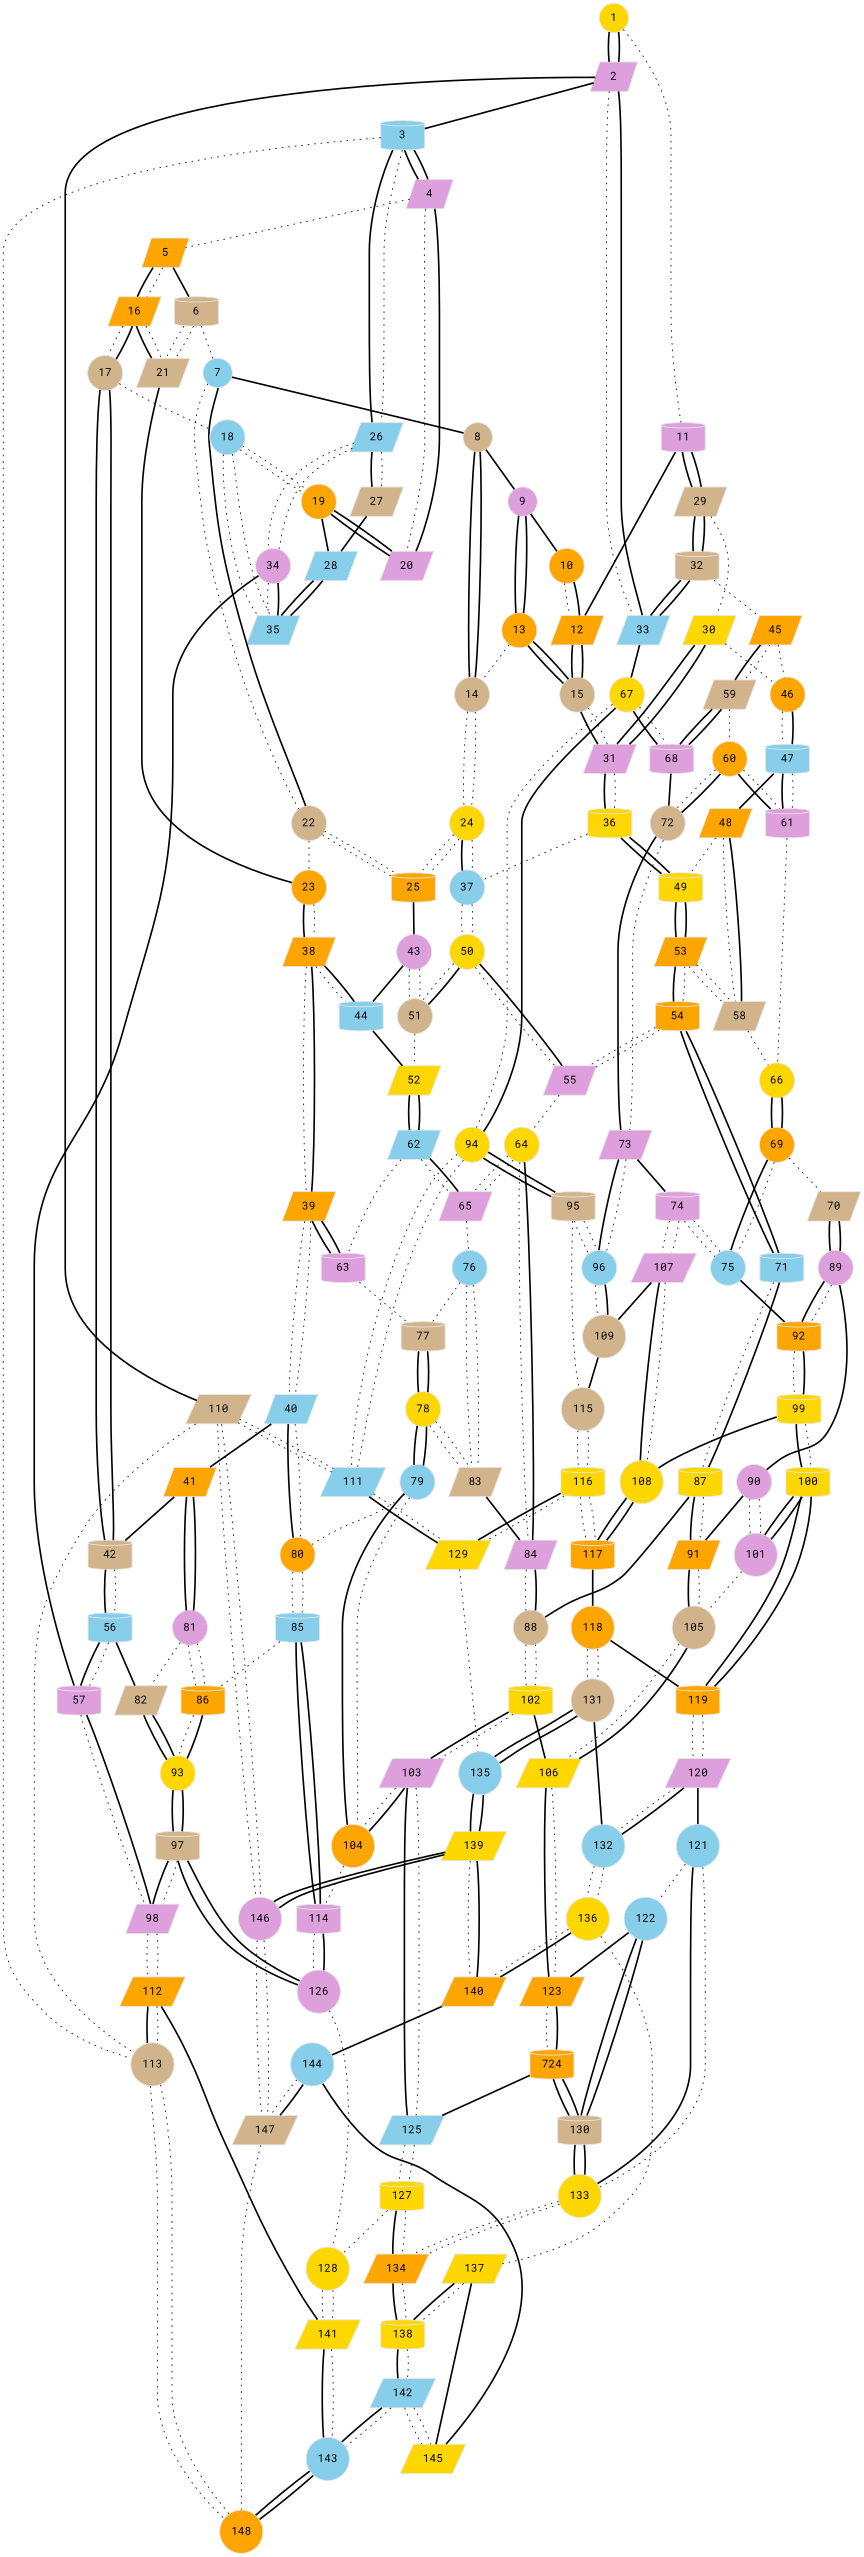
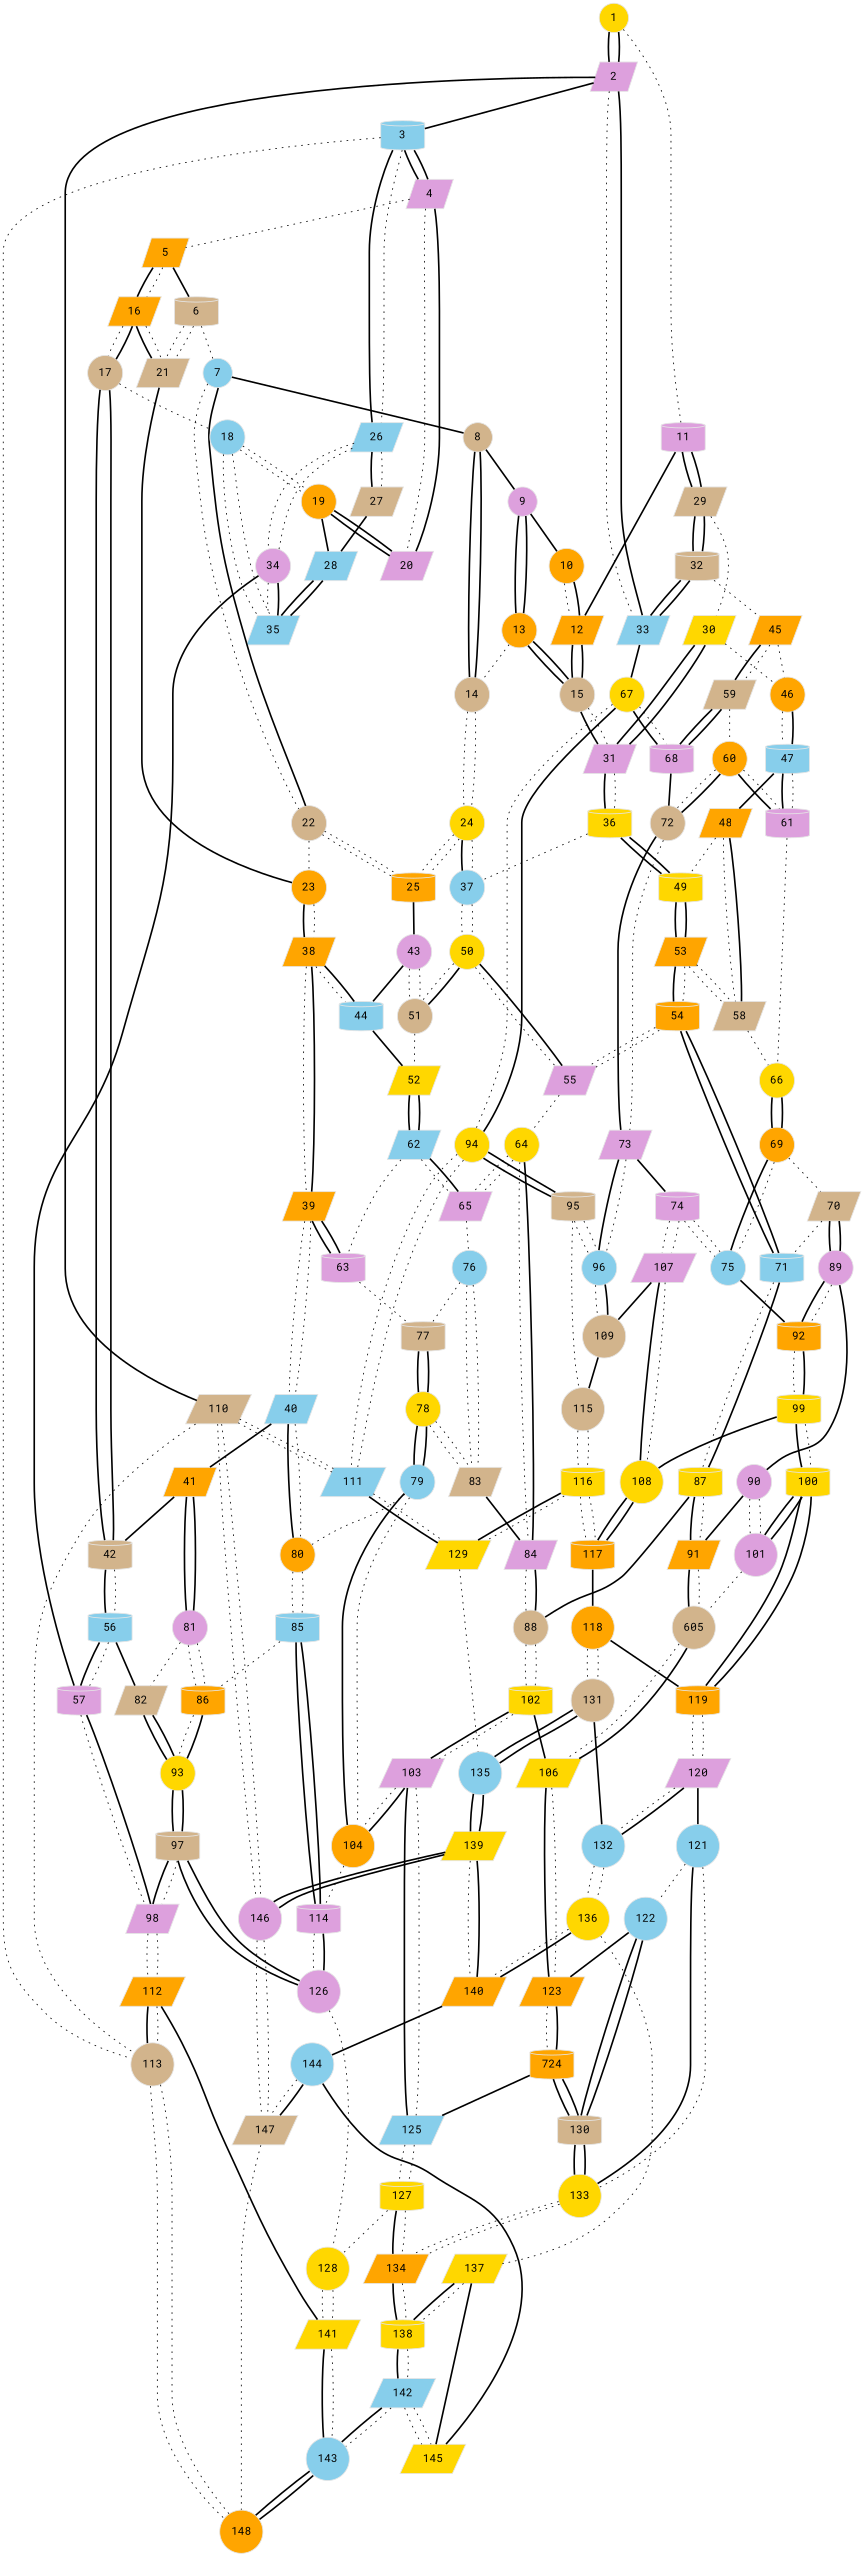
edge "70" -- "71": added
node "105": label "105" -> "605"
